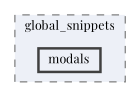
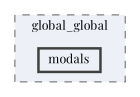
cluster "global_snippets": label "global_snippets" -> "global_global"
